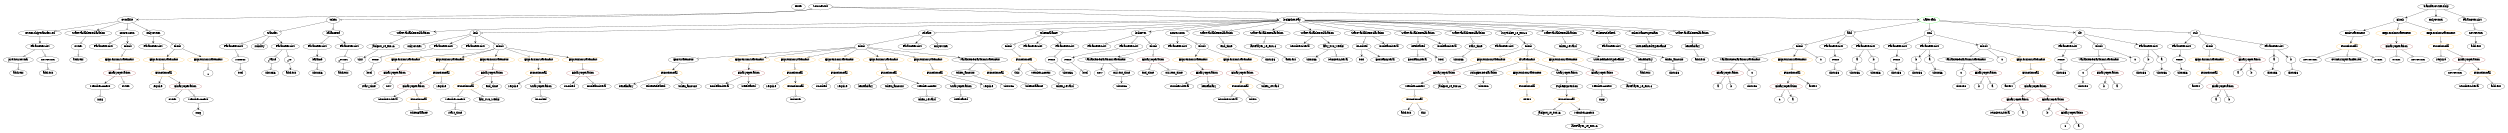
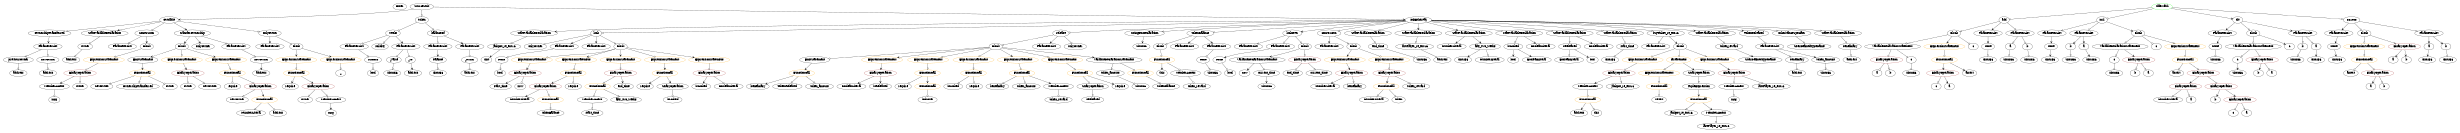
edge "SourceUnit" -> "SafeMath": removed
edge "Ownable" -> "transferOwnership": added
node "transfer": label "transfer" -> "weeks"
node "sub": label "sub" -> "current"
edge "IfStatement" -> "UsingForDeclaration": now "lockEtherPay" -> "UsingForDeclaration"
node "revert": color orange -> black
